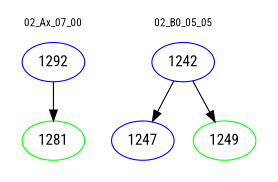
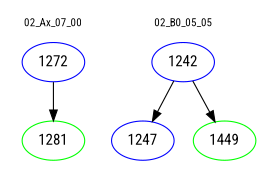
node "1292": label "1292" -> "1272"
node "1249": label "1249" -> "1449"
